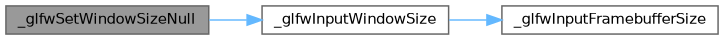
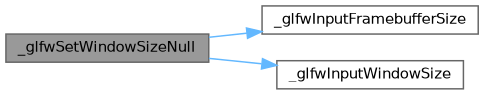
edge "_glfwInputWindowSize" -> "_glfwInputFramebufferSize": now "_glfwSetWindowSizeNull" -> "_glfwInputFramebufferSize"
